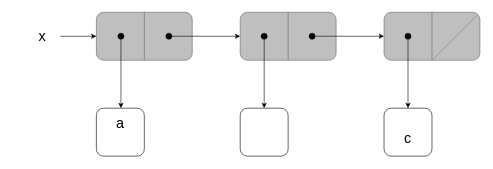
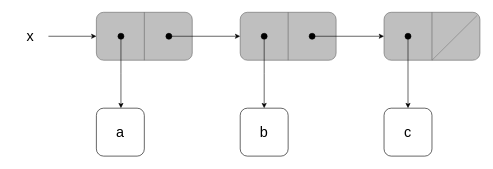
node "x": moved (42, 36) -> (30, 36)
node "a": moved (120, 123) -> (120, 132)
node "b": added
node "c": moved (408, 138) -> (408, 132)
